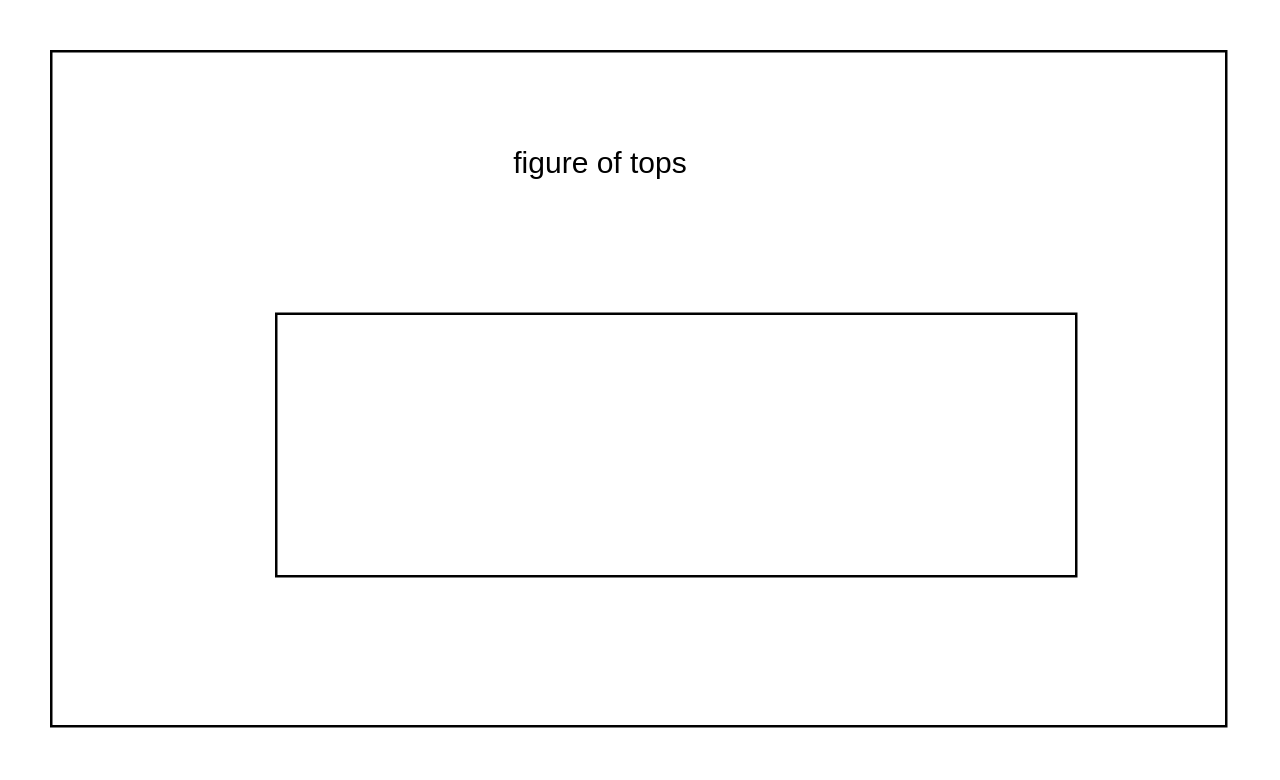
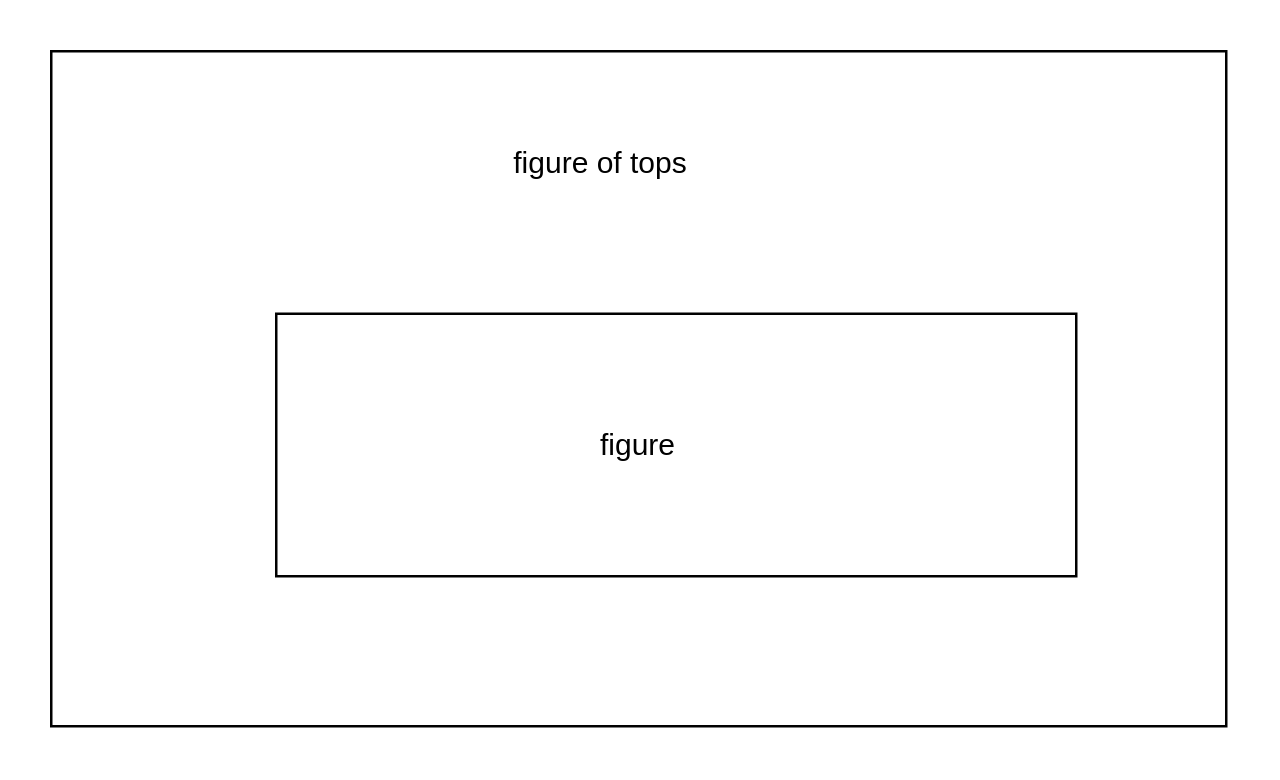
node "figure": added
